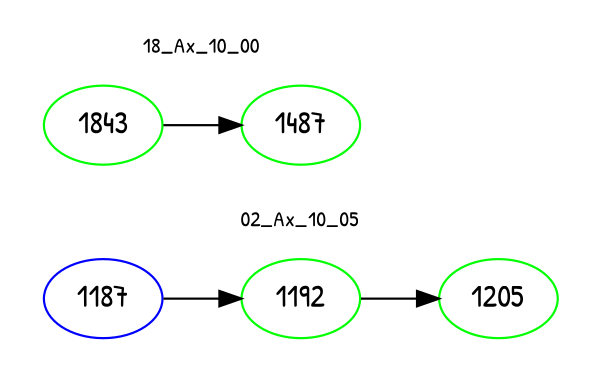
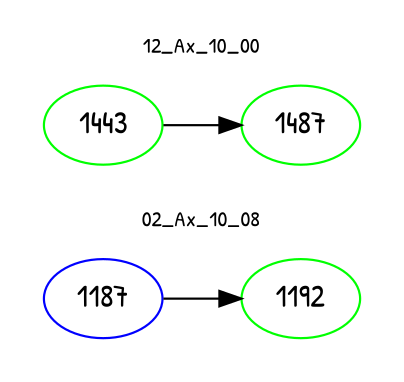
cluster "18_Ax_10_00": label "18_Ax_10_00" -> "12_Ax_10_00"
node "1843": label "1843" -> "1443"
cluster "02_Ax_10_05": label "02_Ax_10_05" -> "02_Ax_10_08"
node "1205": removed
